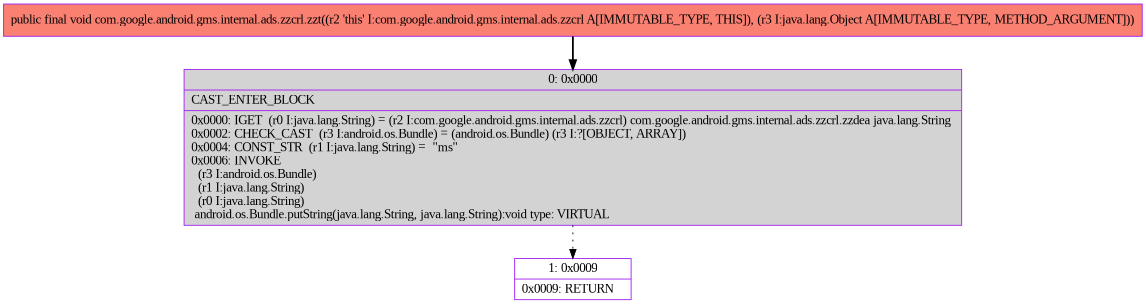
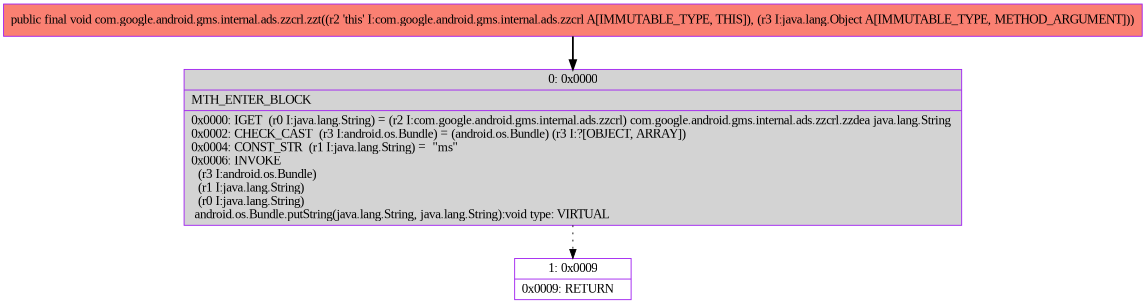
node "0: 0x0000": text "CAST_ENTER_BLOCK" -> "MTH_ENTER_BLOCK"
